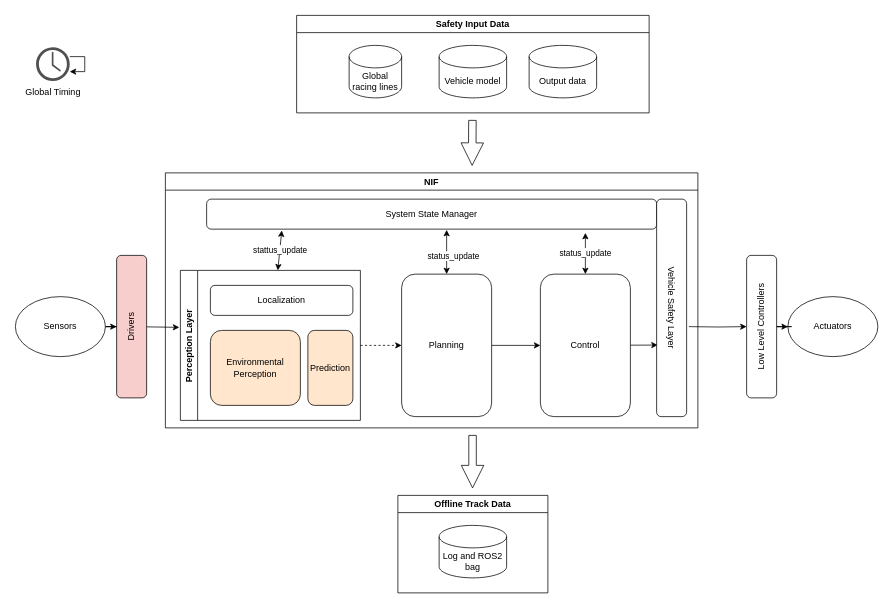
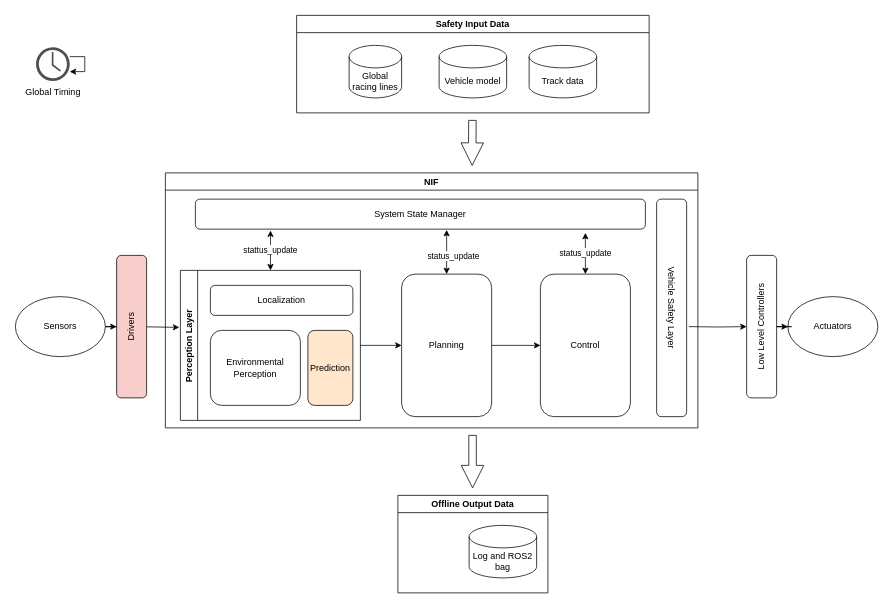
node "Output data": label "Output data" -> "Track data"
node "System State Manager": moved (432, 214) -> (420, 214)
edge "Perception Layer" -> "Planning": style dashed -> solid
edge "Control" -> "Vehicle Safety Layer": removed
node "Environmental Perception": fillcolor #ffe6cc -> #ffffff
node "Offline Track Data": label "Offline Track Data" -> "Offline Output Data"
node "Log and ROS2 bag": moved (473, 552) -> (503, 552)
